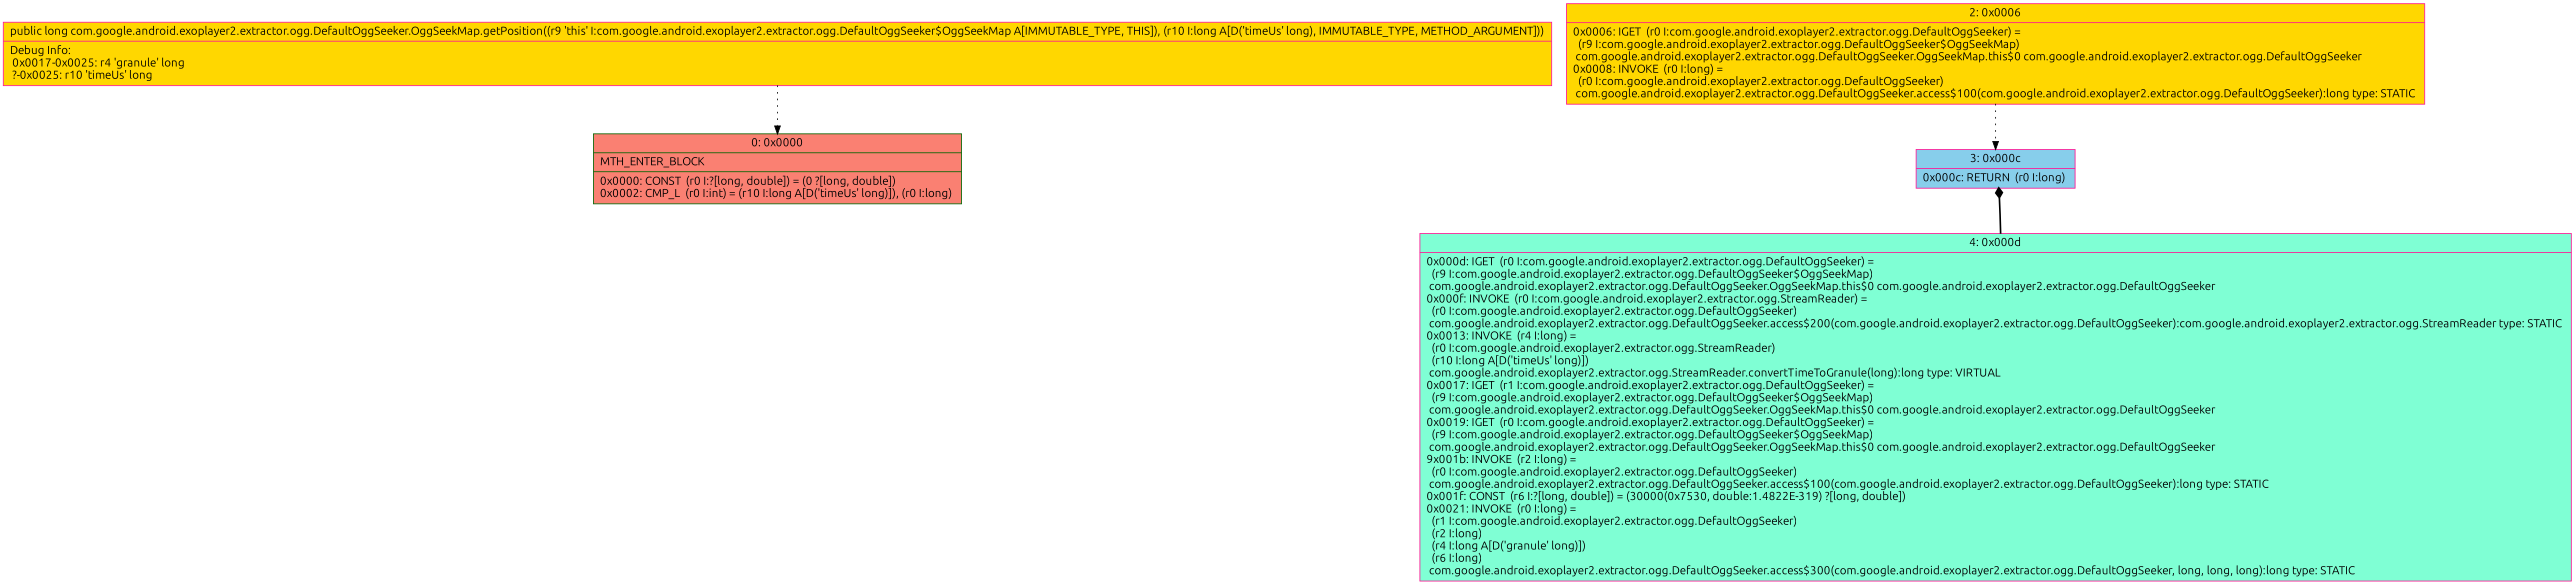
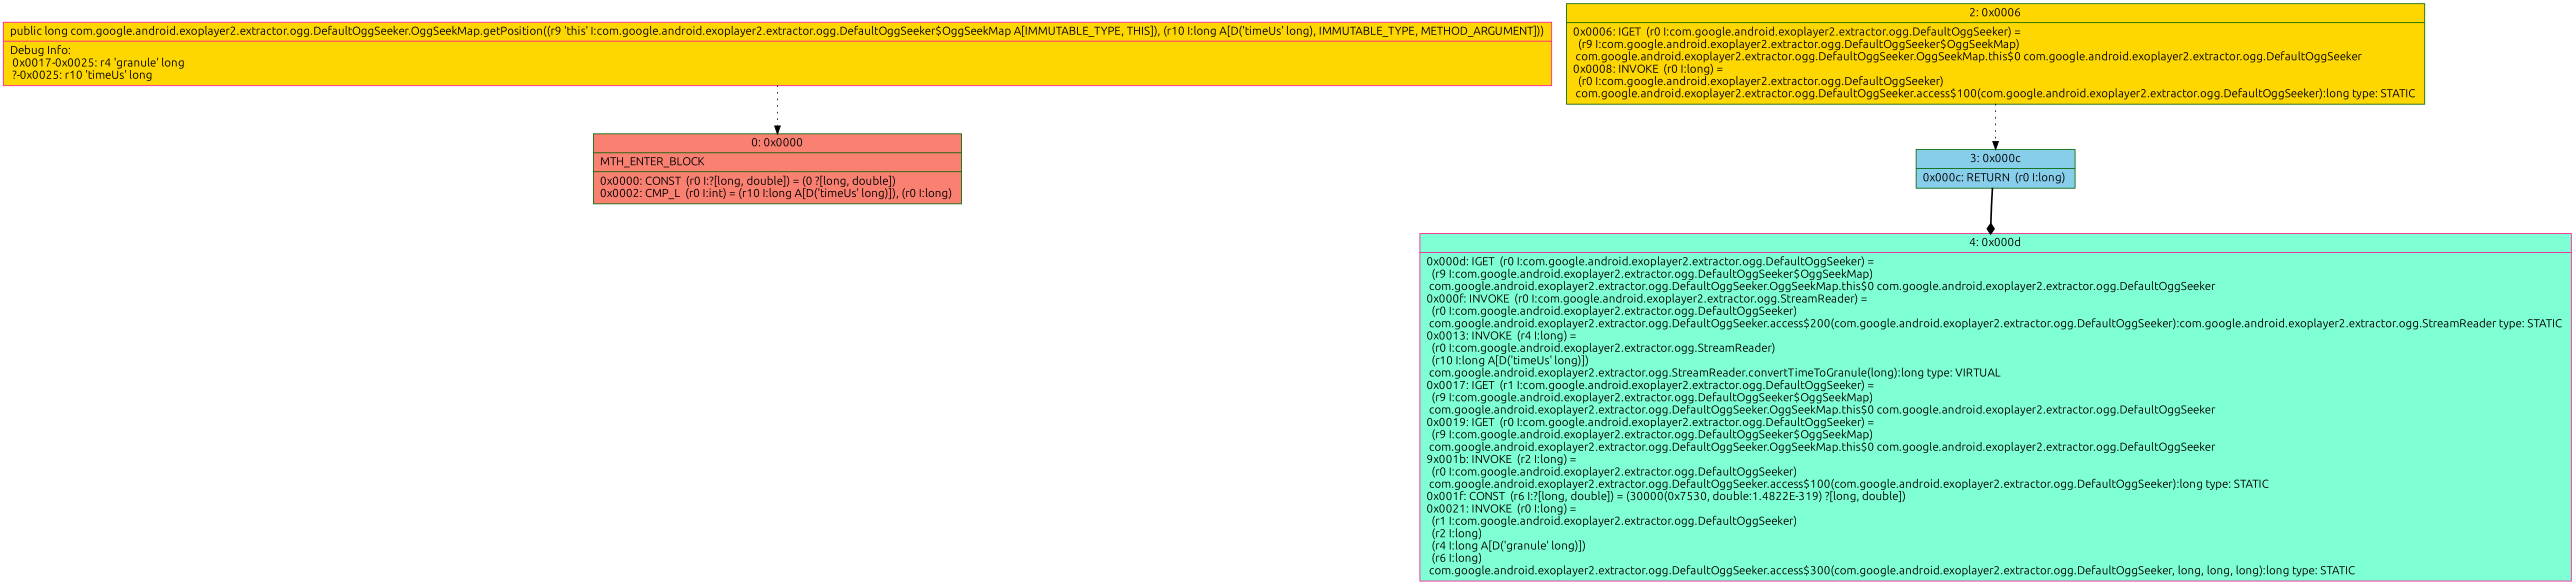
node "2: 0x0006": color deeppink -> darkgreen
node "3: 0x000c": color deeppink -> darkgreen
edge "4: 0x000d" -> "3: 0x000c": reversed
